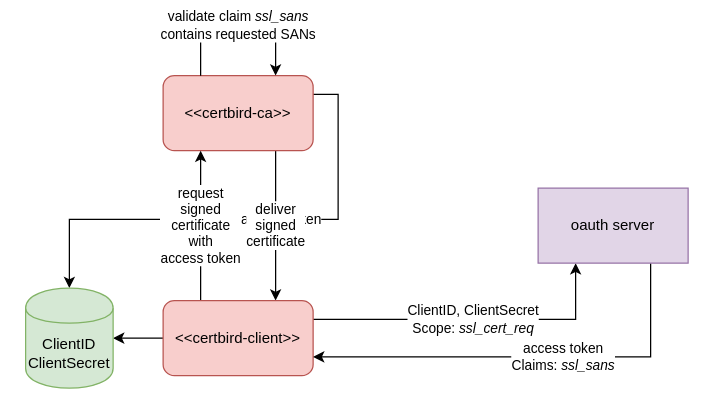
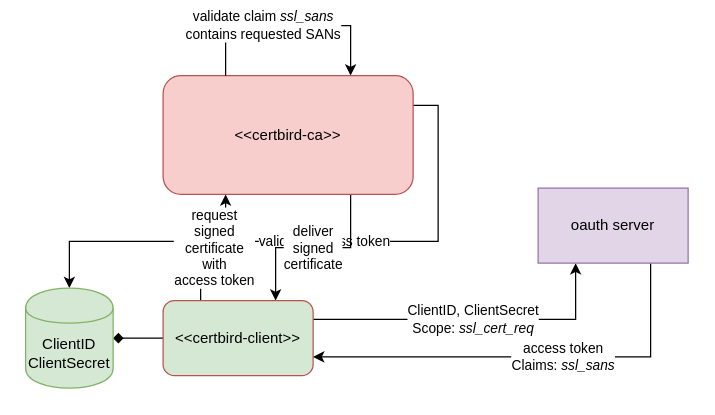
node "<<certbird-ca>>": size 150x75 -> 250x119
edge "<<certbird-client>>" -> "ClientID ClientSecret": arrowhead classic -> diamond
node "<<certbird-client>>": fillcolor #f8cecc -> #d5e8d4
